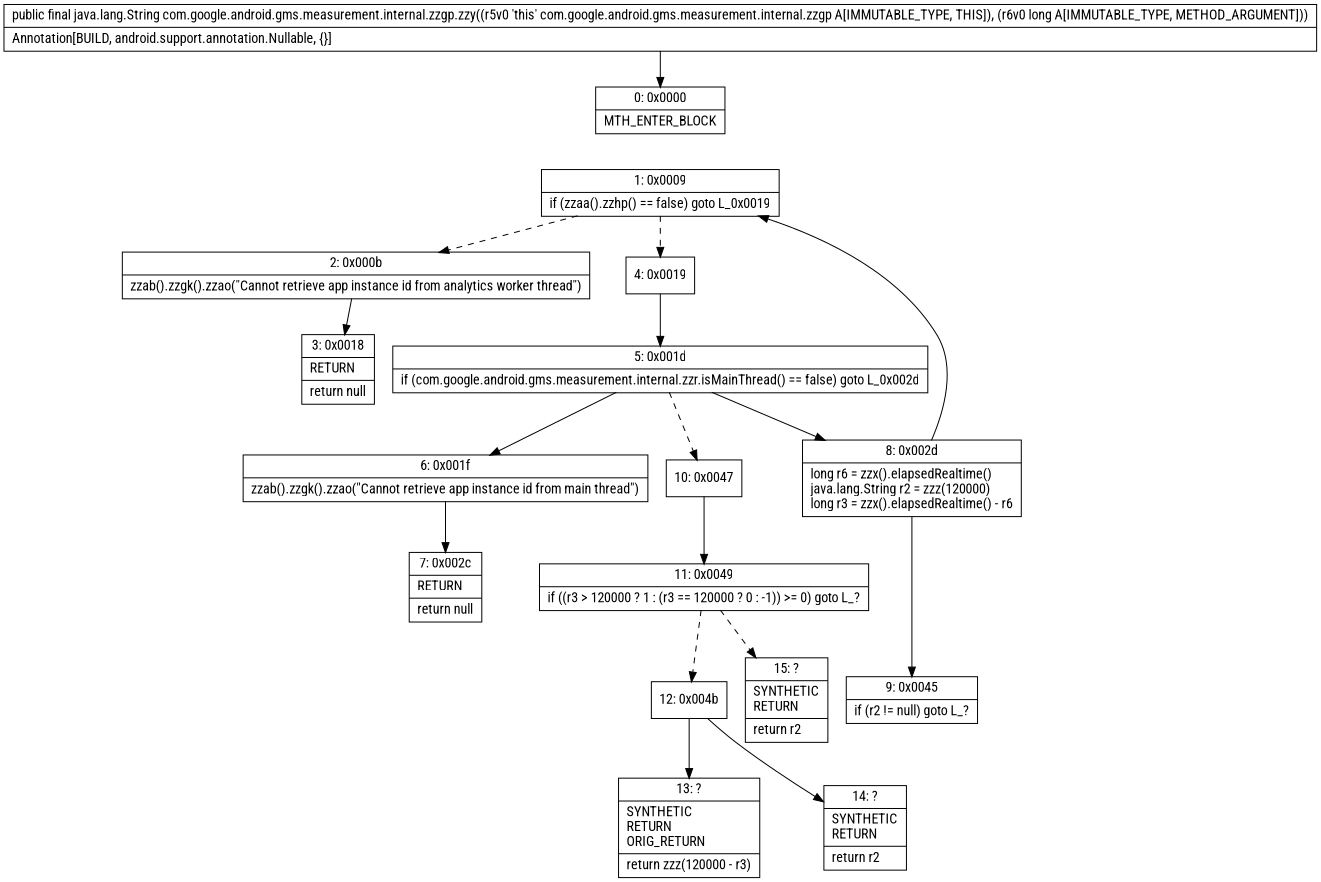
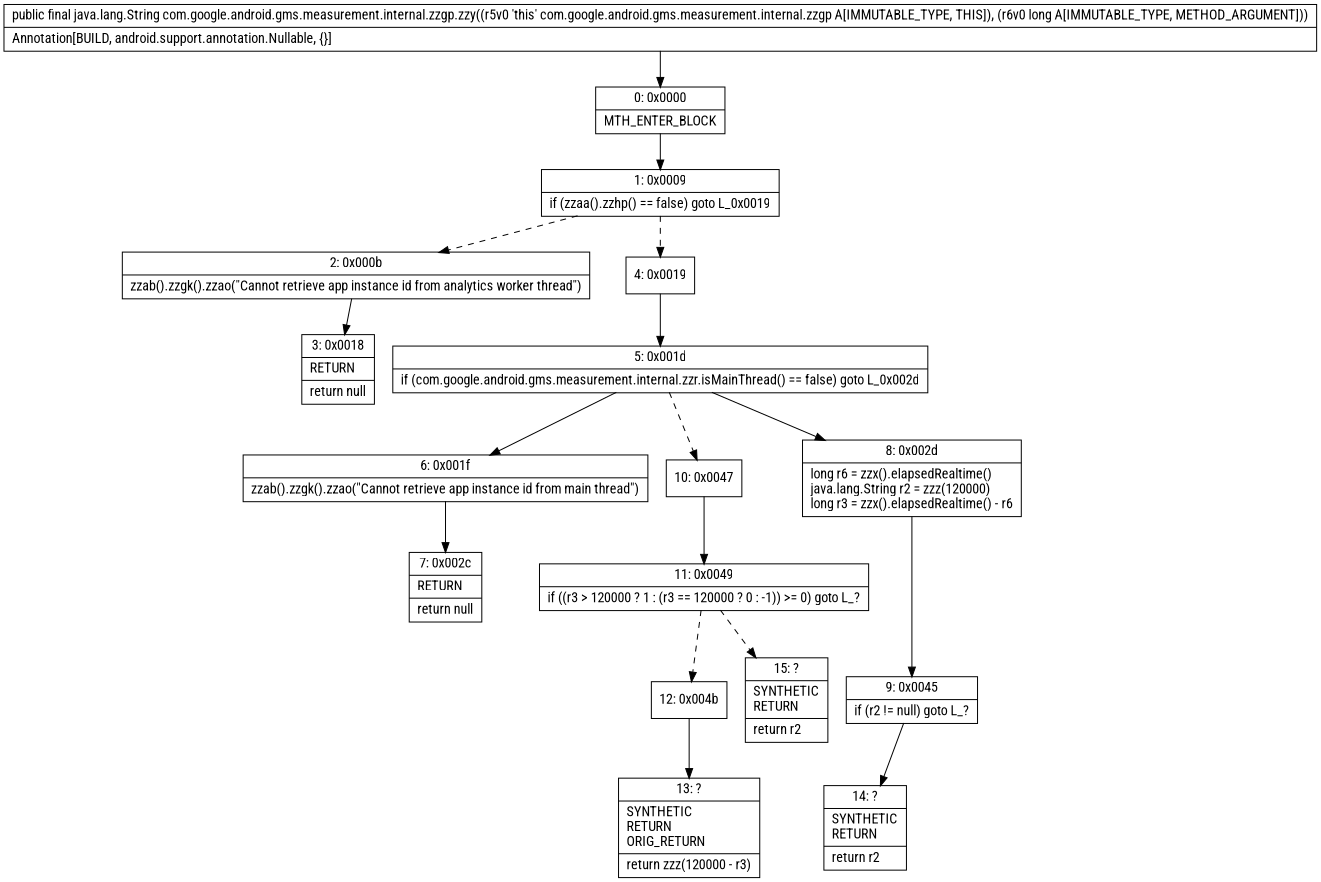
edge "8: 0x002d" -> "1: 0x0009": now "0: 0x0000" -> "1: 0x0009"
edge "12: 0x004b" -> "14: ?": now "9: 0x0045" -> "14: ?"
